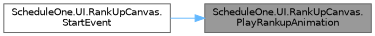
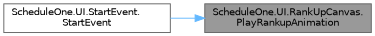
node "ScheduleOne.UI.RankUpCanvas. StartEvent": label "ScheduleOne.UI.RankUpCanvas. StartEvent" -> "ScheduleOne.UI.StartEvent. StartEvent"
